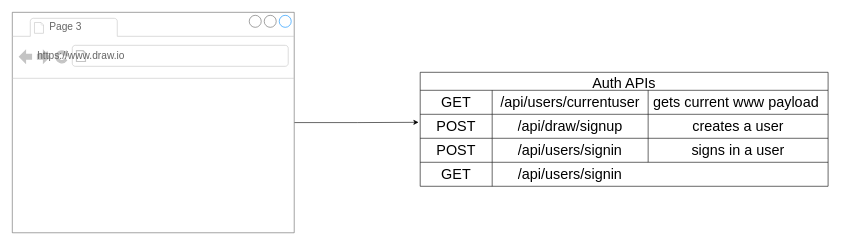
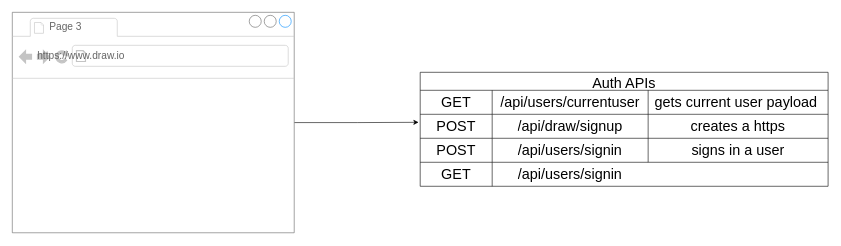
node "gets current www payload": label "gets current www payload" -> "gets current user payload"
node "creates a user": label "creates a user" -> "creates a https"
